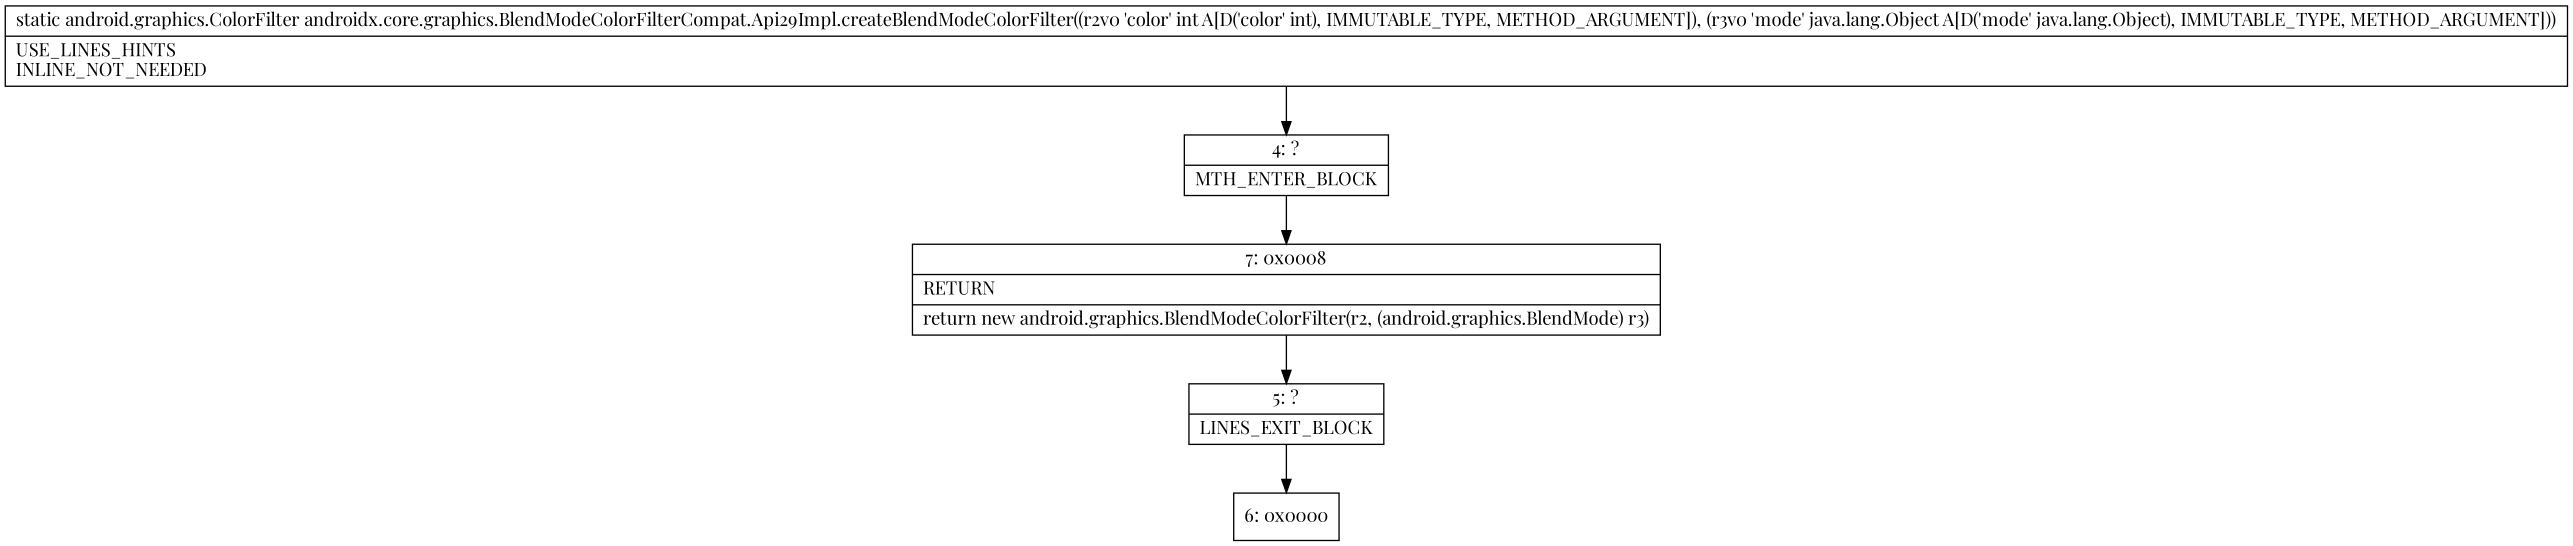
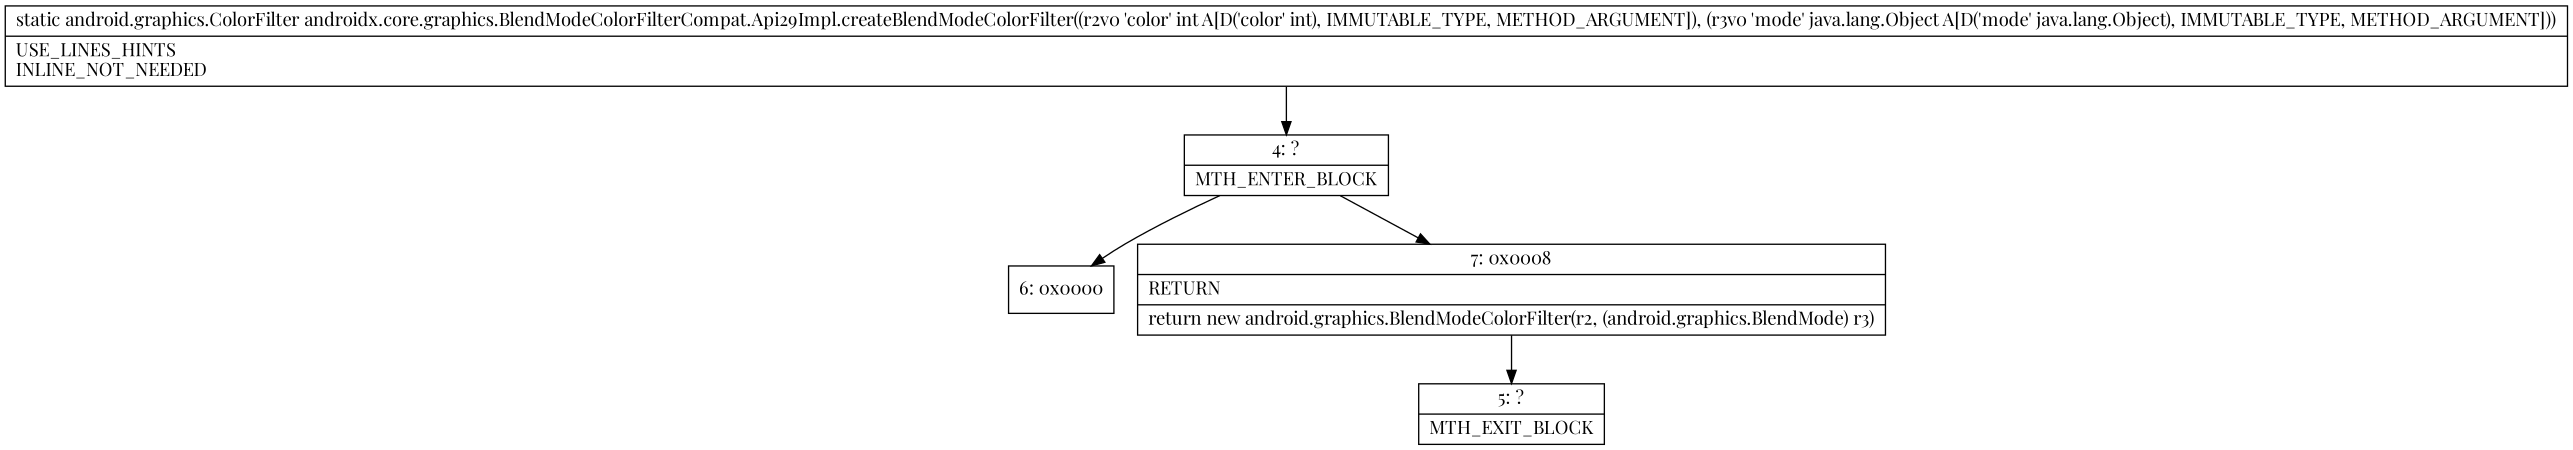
node "5: ?": text "LINES_EXIT_BLOCK" -> "MTH_EXIT_BLOCK"
edge "5: ?" -> "6: 0x0000": now "4: ?" -> "6: 0x0000"
